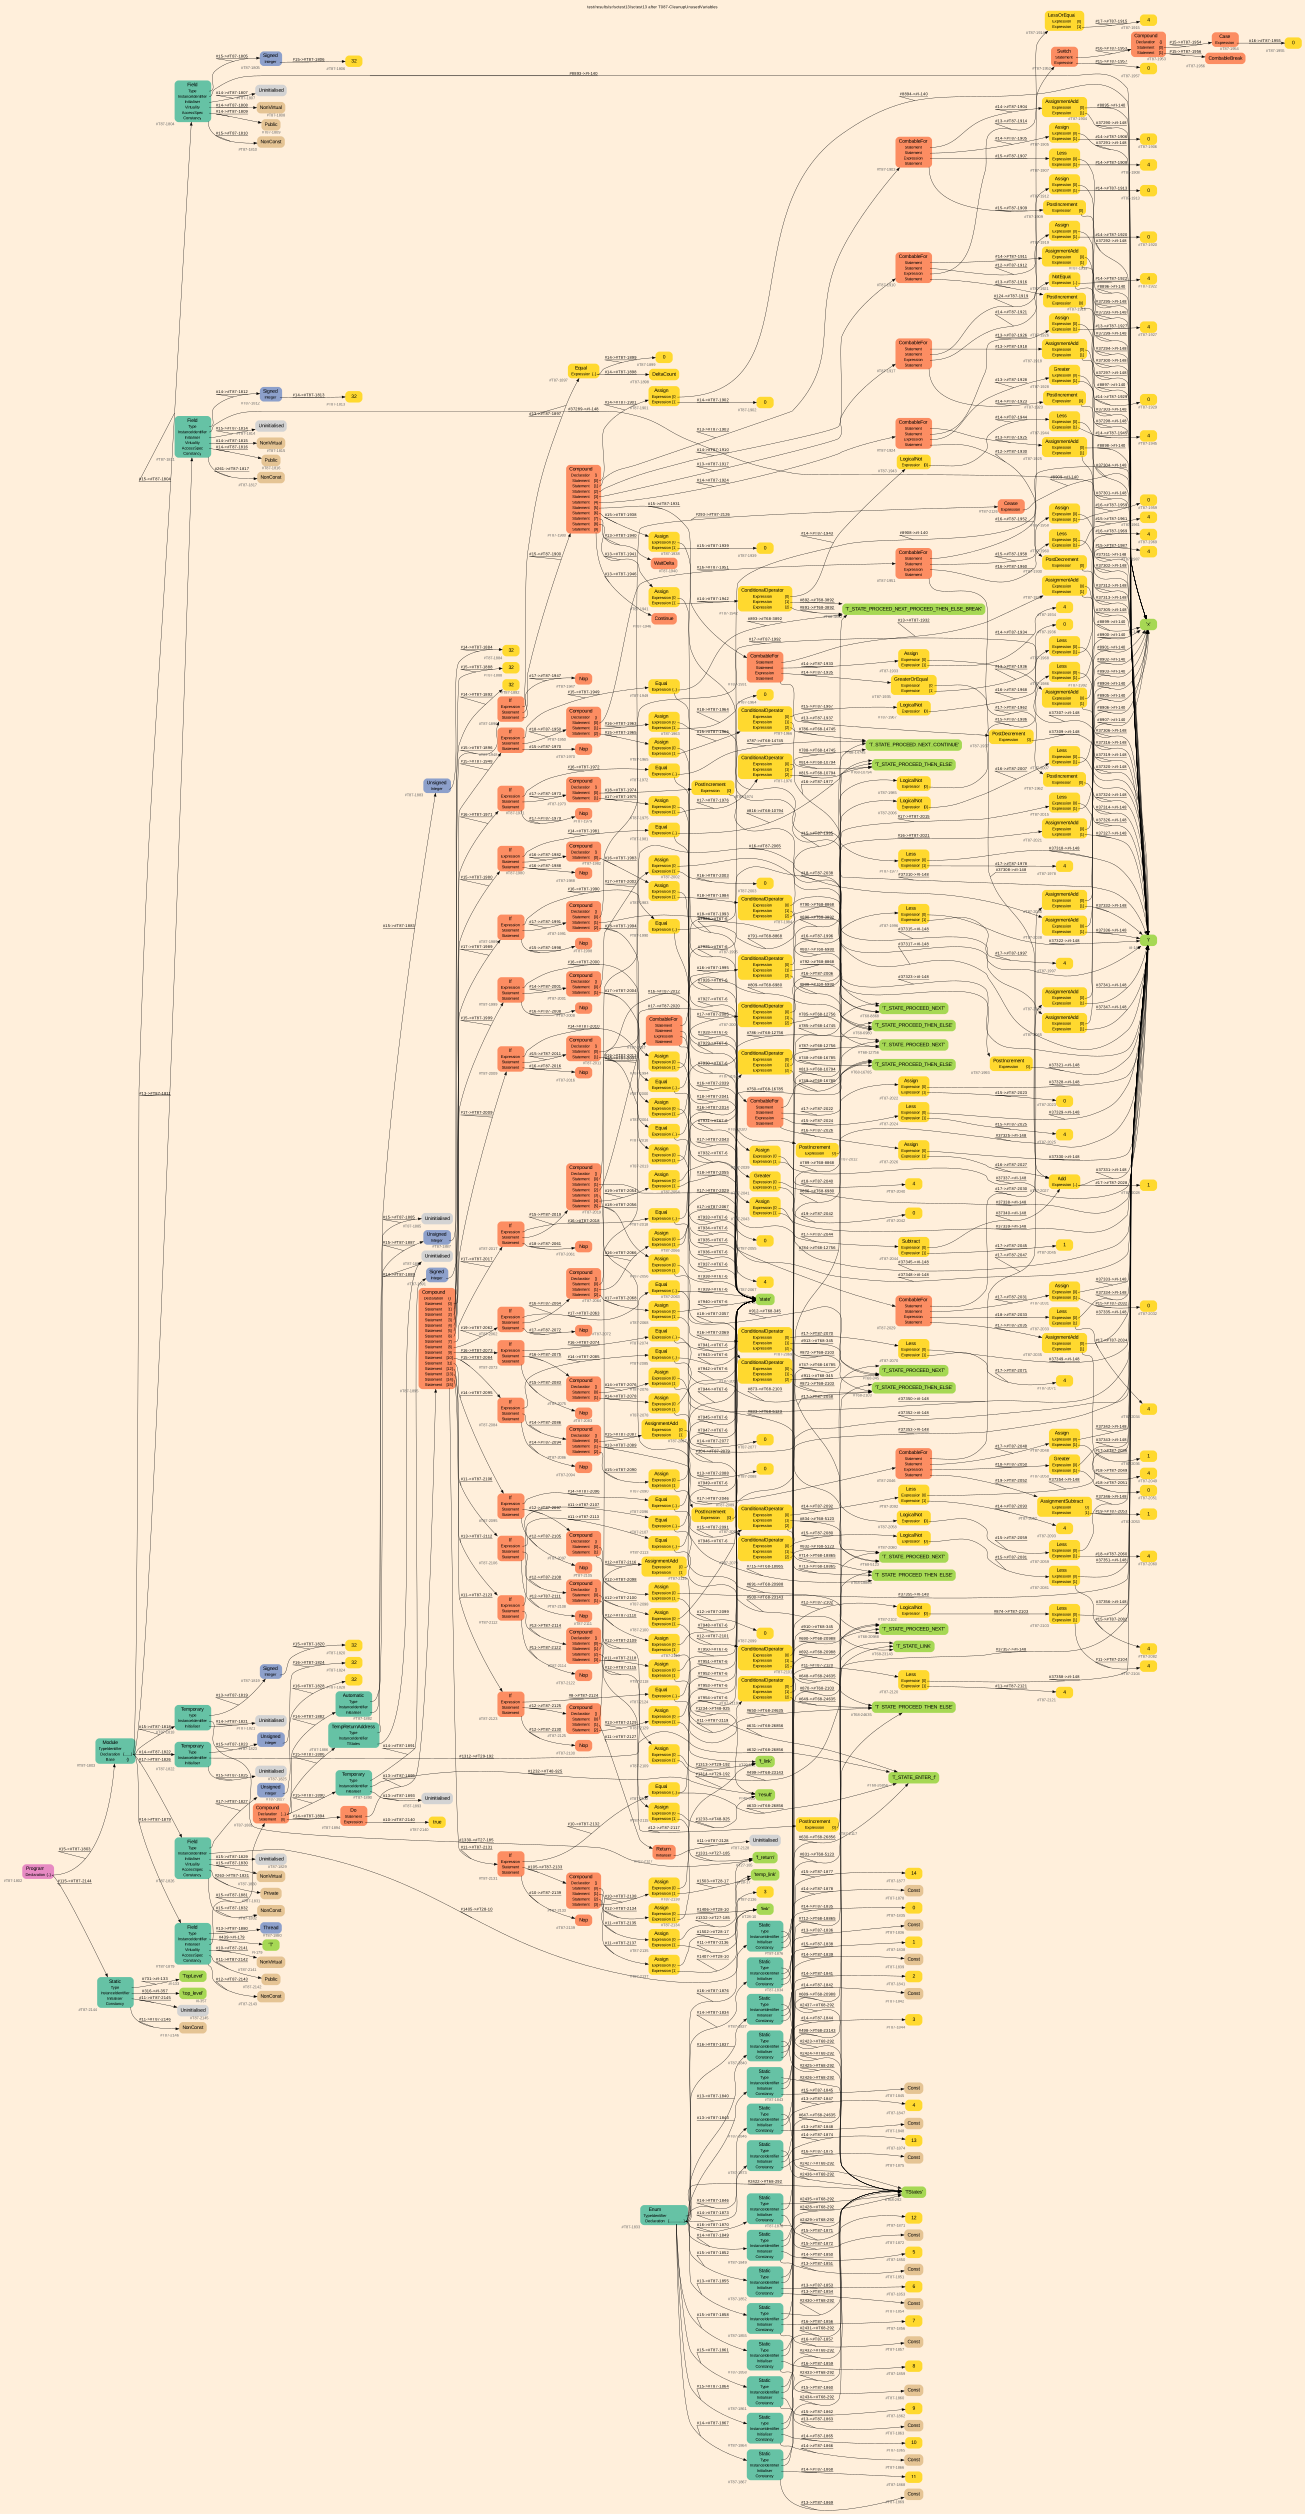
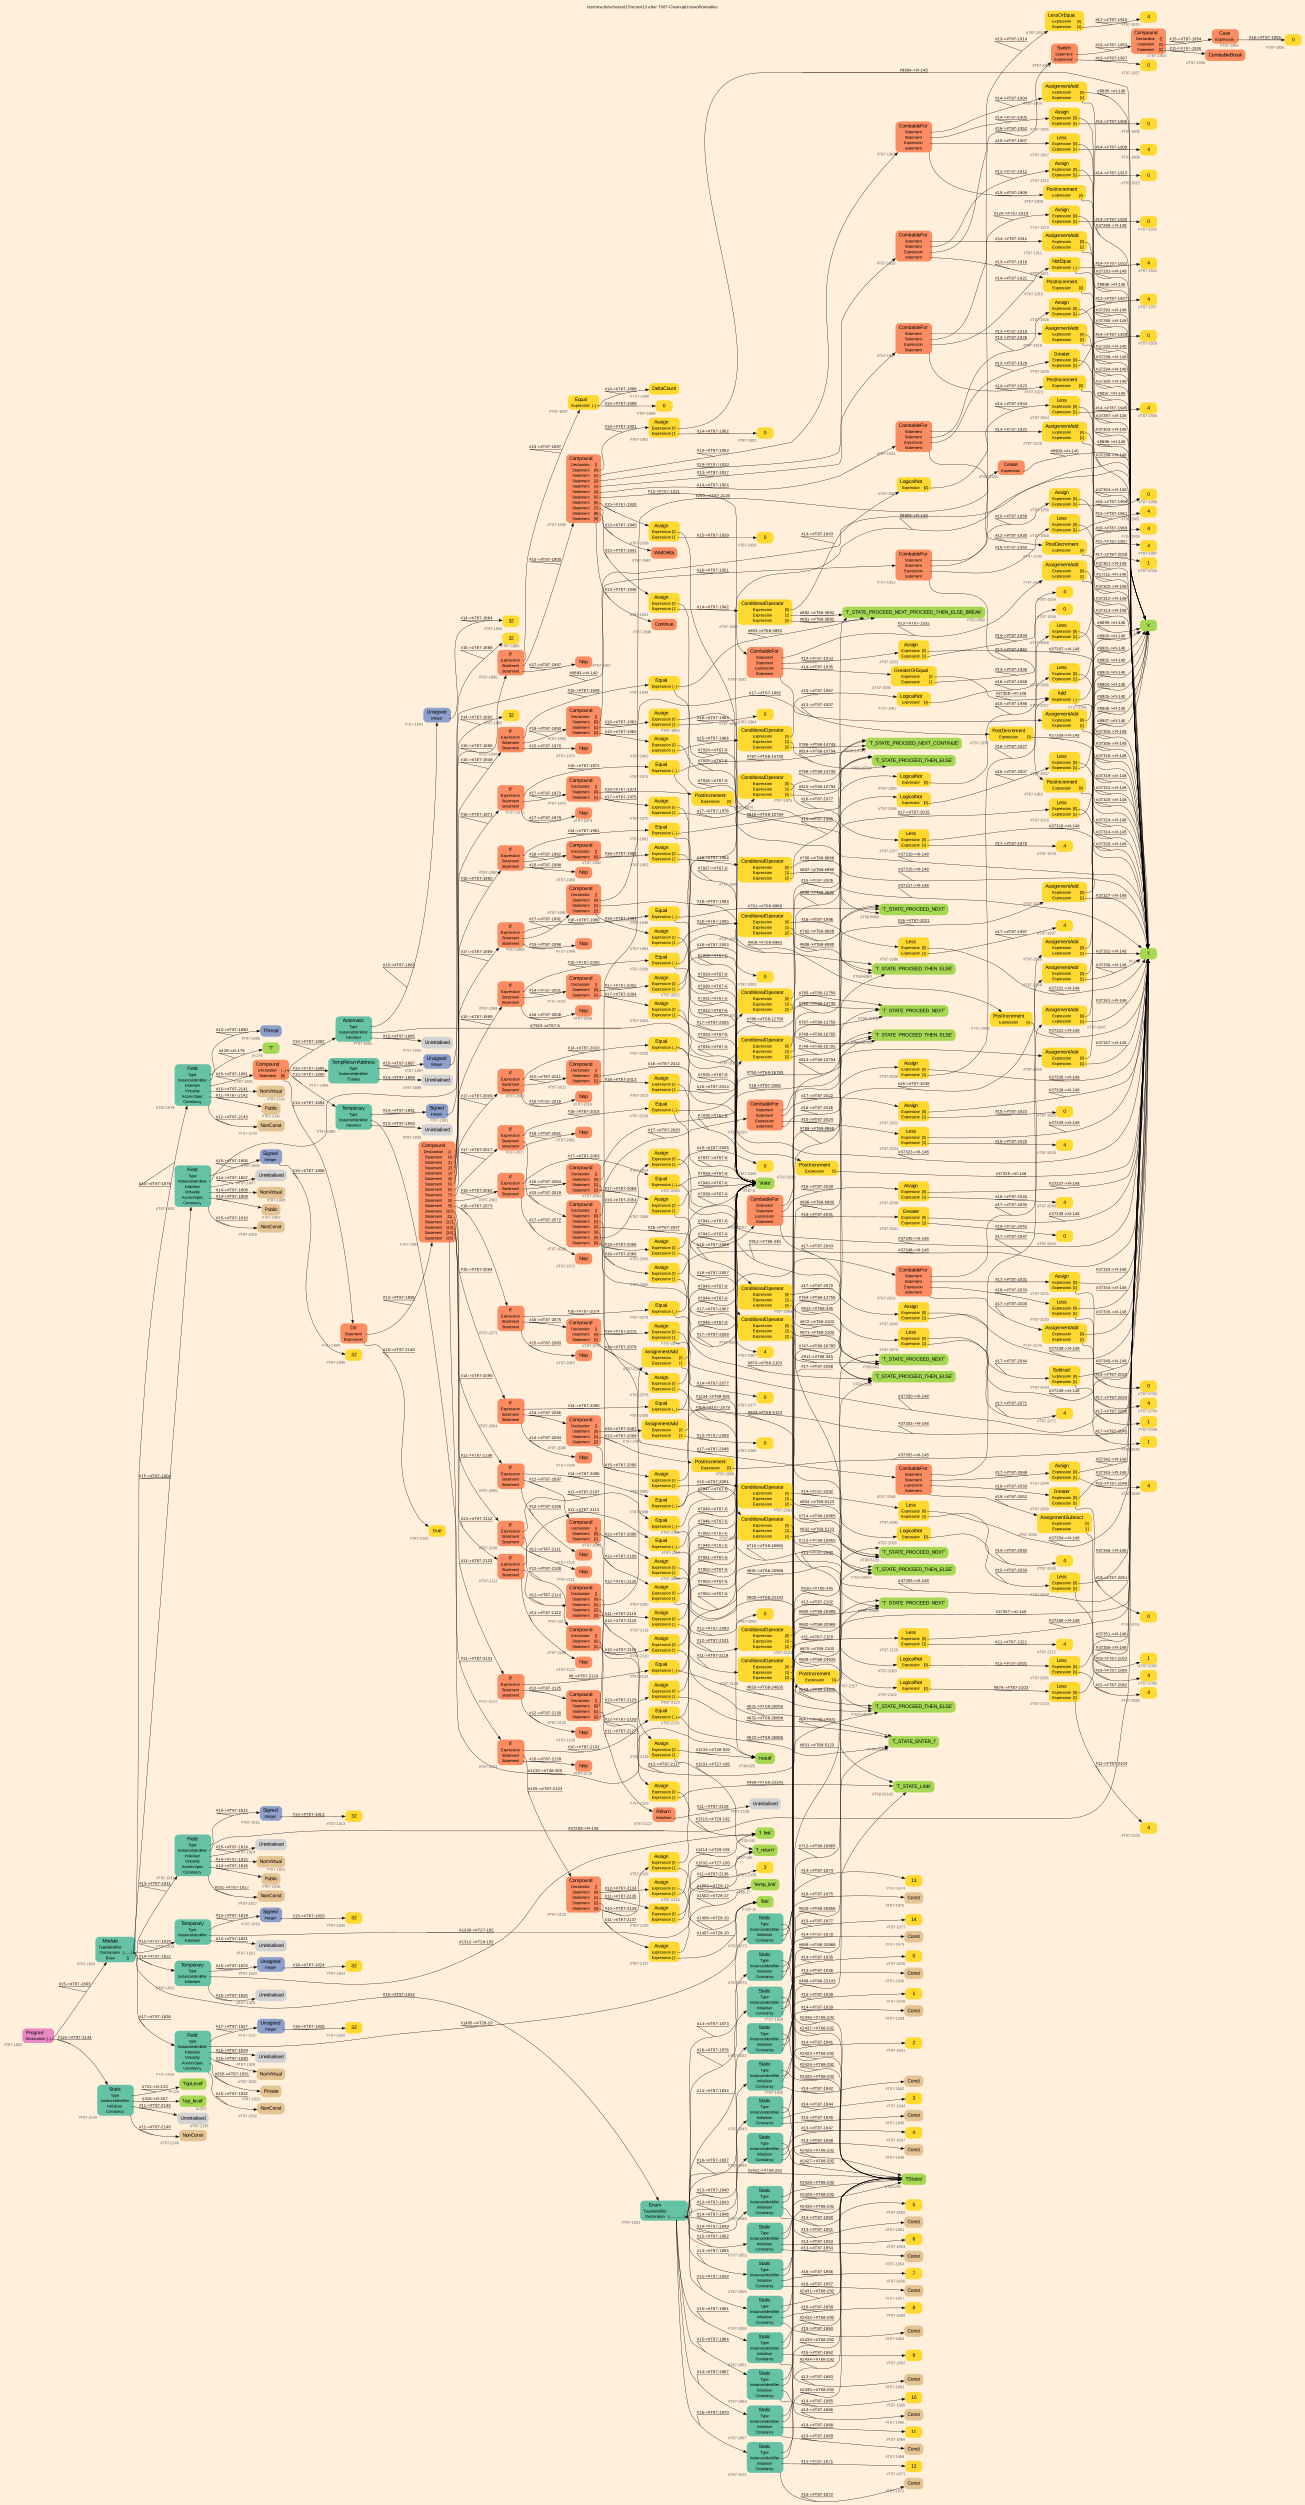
edge "Automatic" -> "'state'": added, label "#7923->#T67-6"
edge "Subtract" -> "Add": now "Subtract" -> "'i'"
edge "Module" -> "Enum": added, label "#15->#T87-1833"
